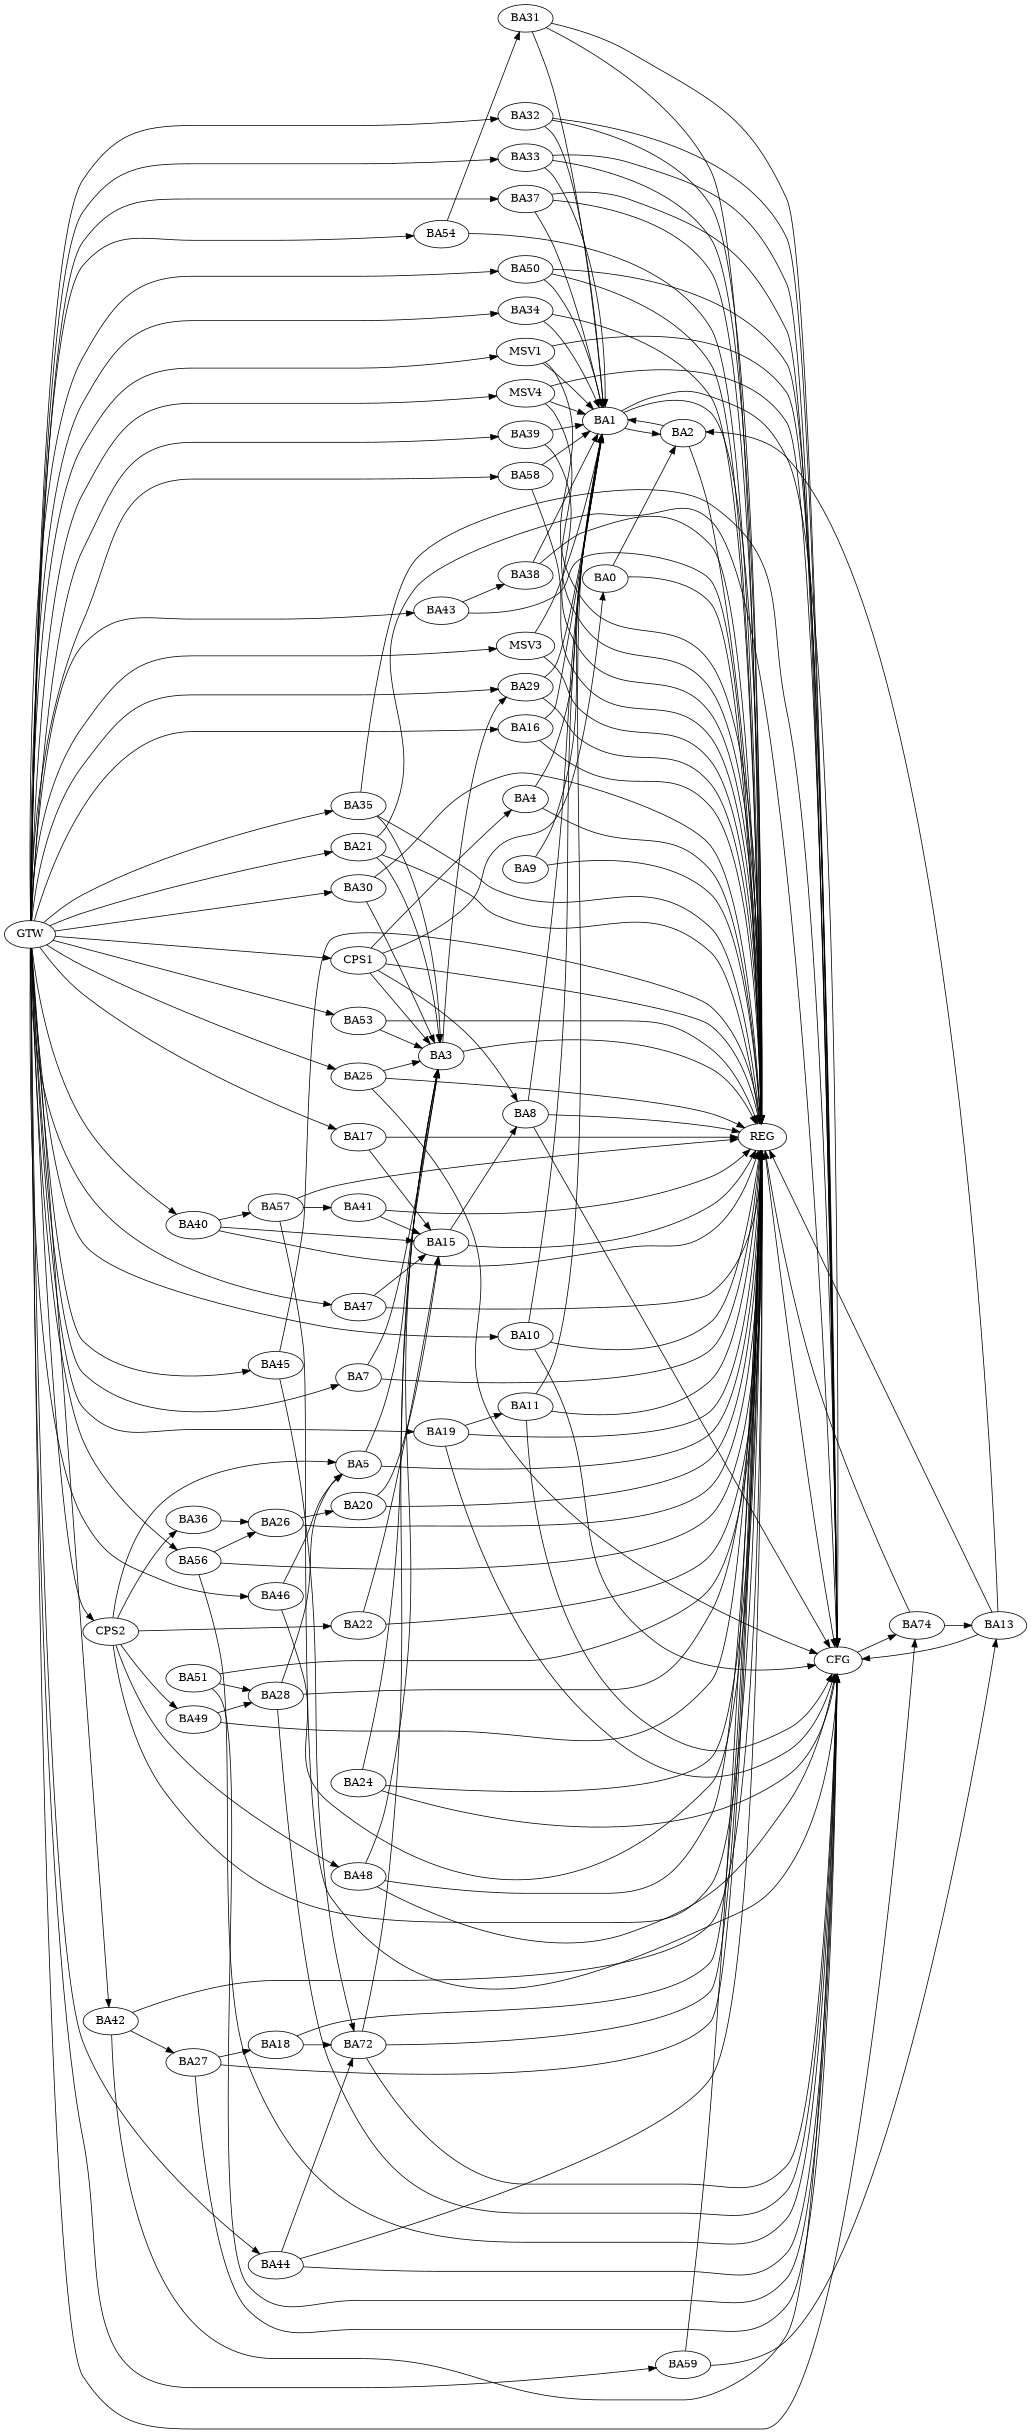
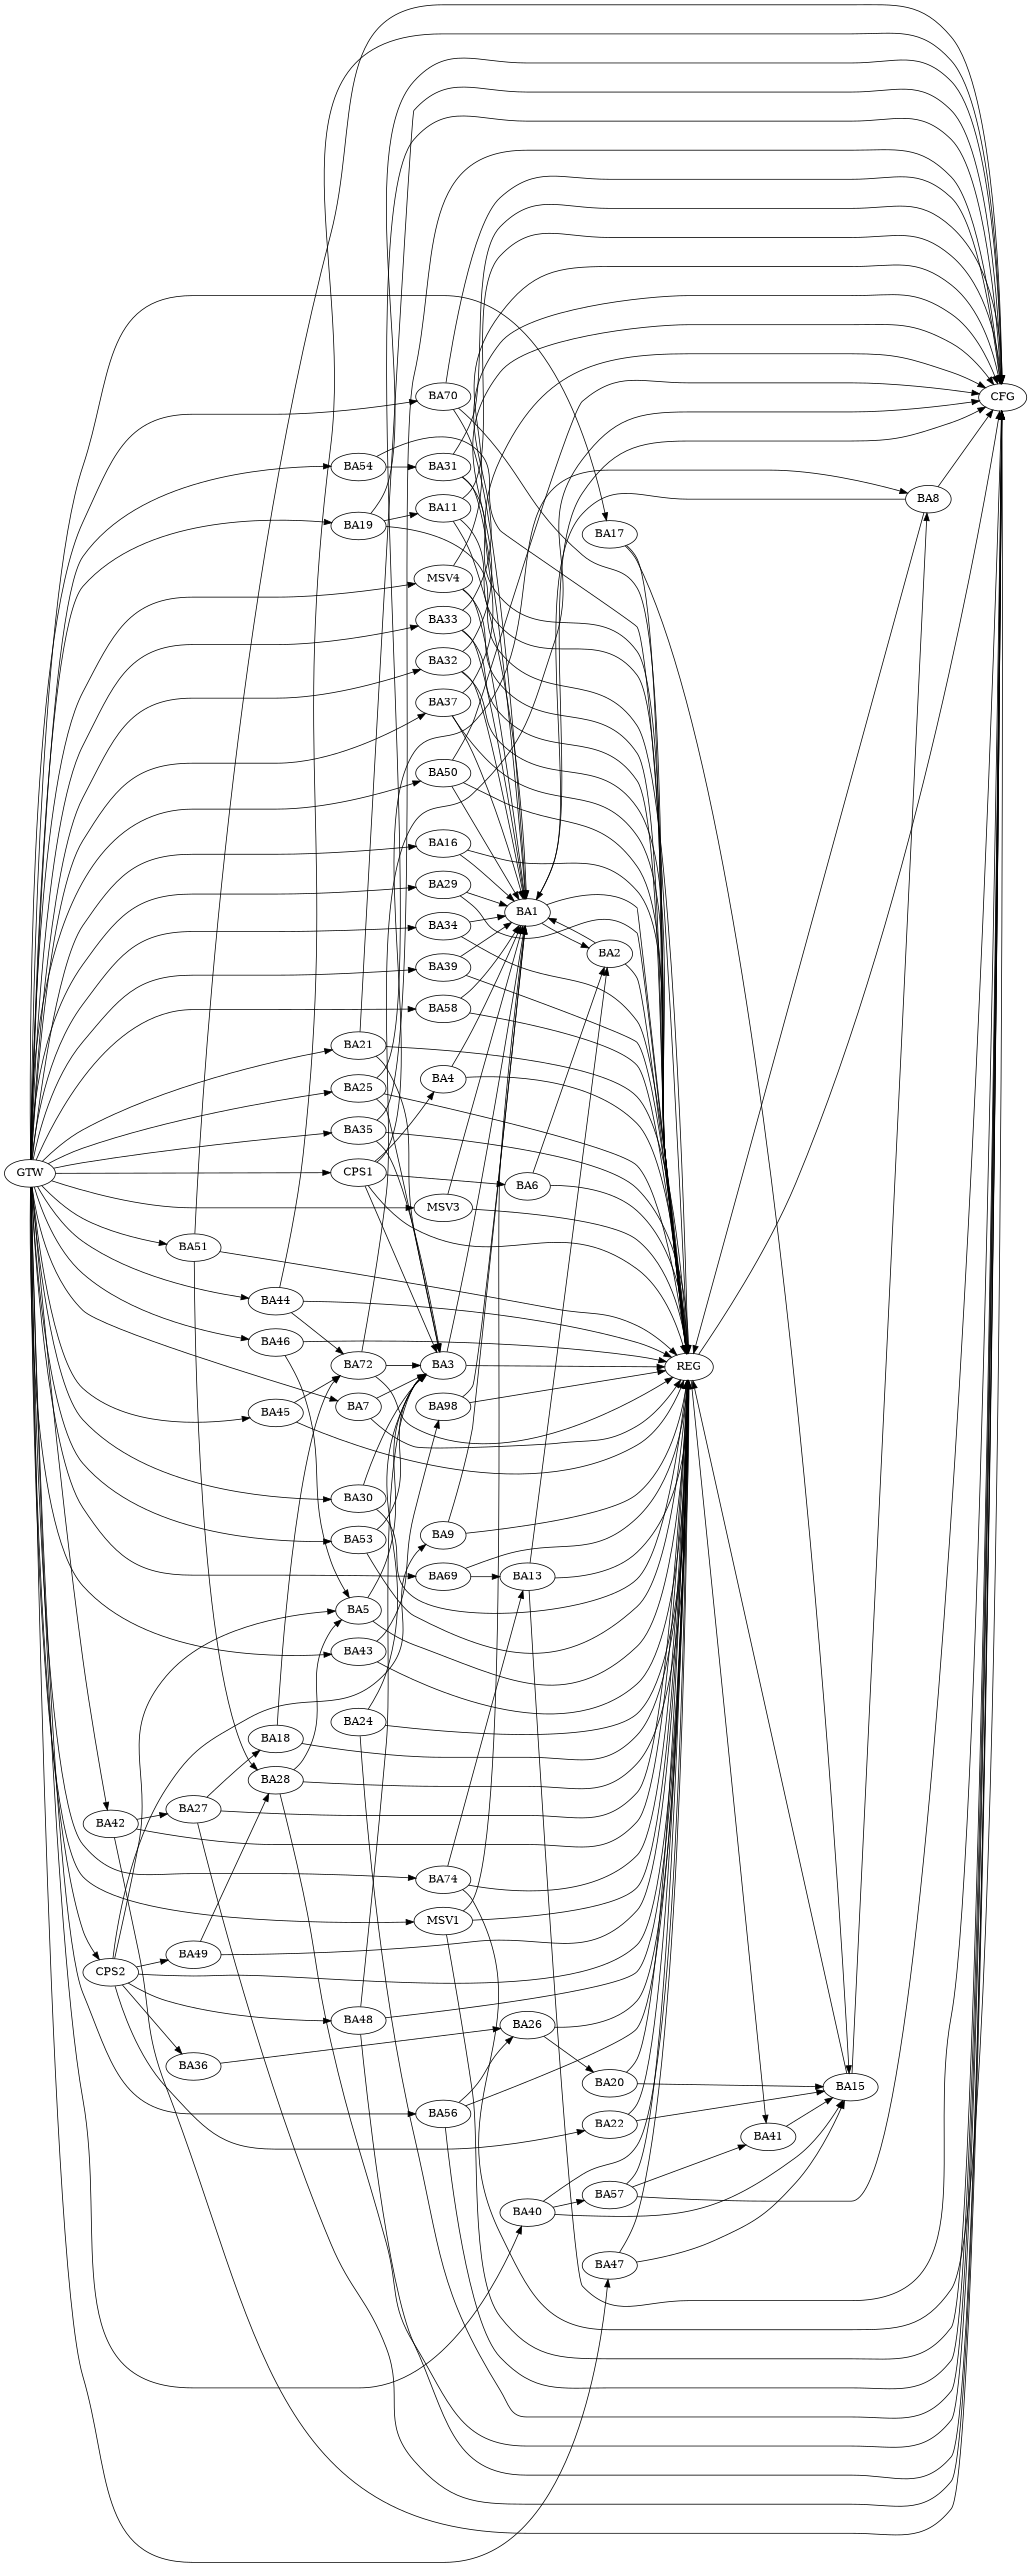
node "BA38": label "BA38" -> "BA98"
node "BA0": label "BA0" -> "BA6"
edge "BA3" -> "BA29": now "BA3" -> "BA1"
edge "BA41" -> "REG": reversed
edge "GTW" -> "BA51": added
node "BA10": label "BA10" -> "BA70"
edge "CFG" -> "BA74": reversed
edge "CPS2" -> "BA9": added
node "BA59": label "BA59" -> "BA69"
